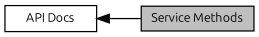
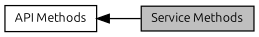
node "API Docs": label "API Docs" -> "API Methods"
